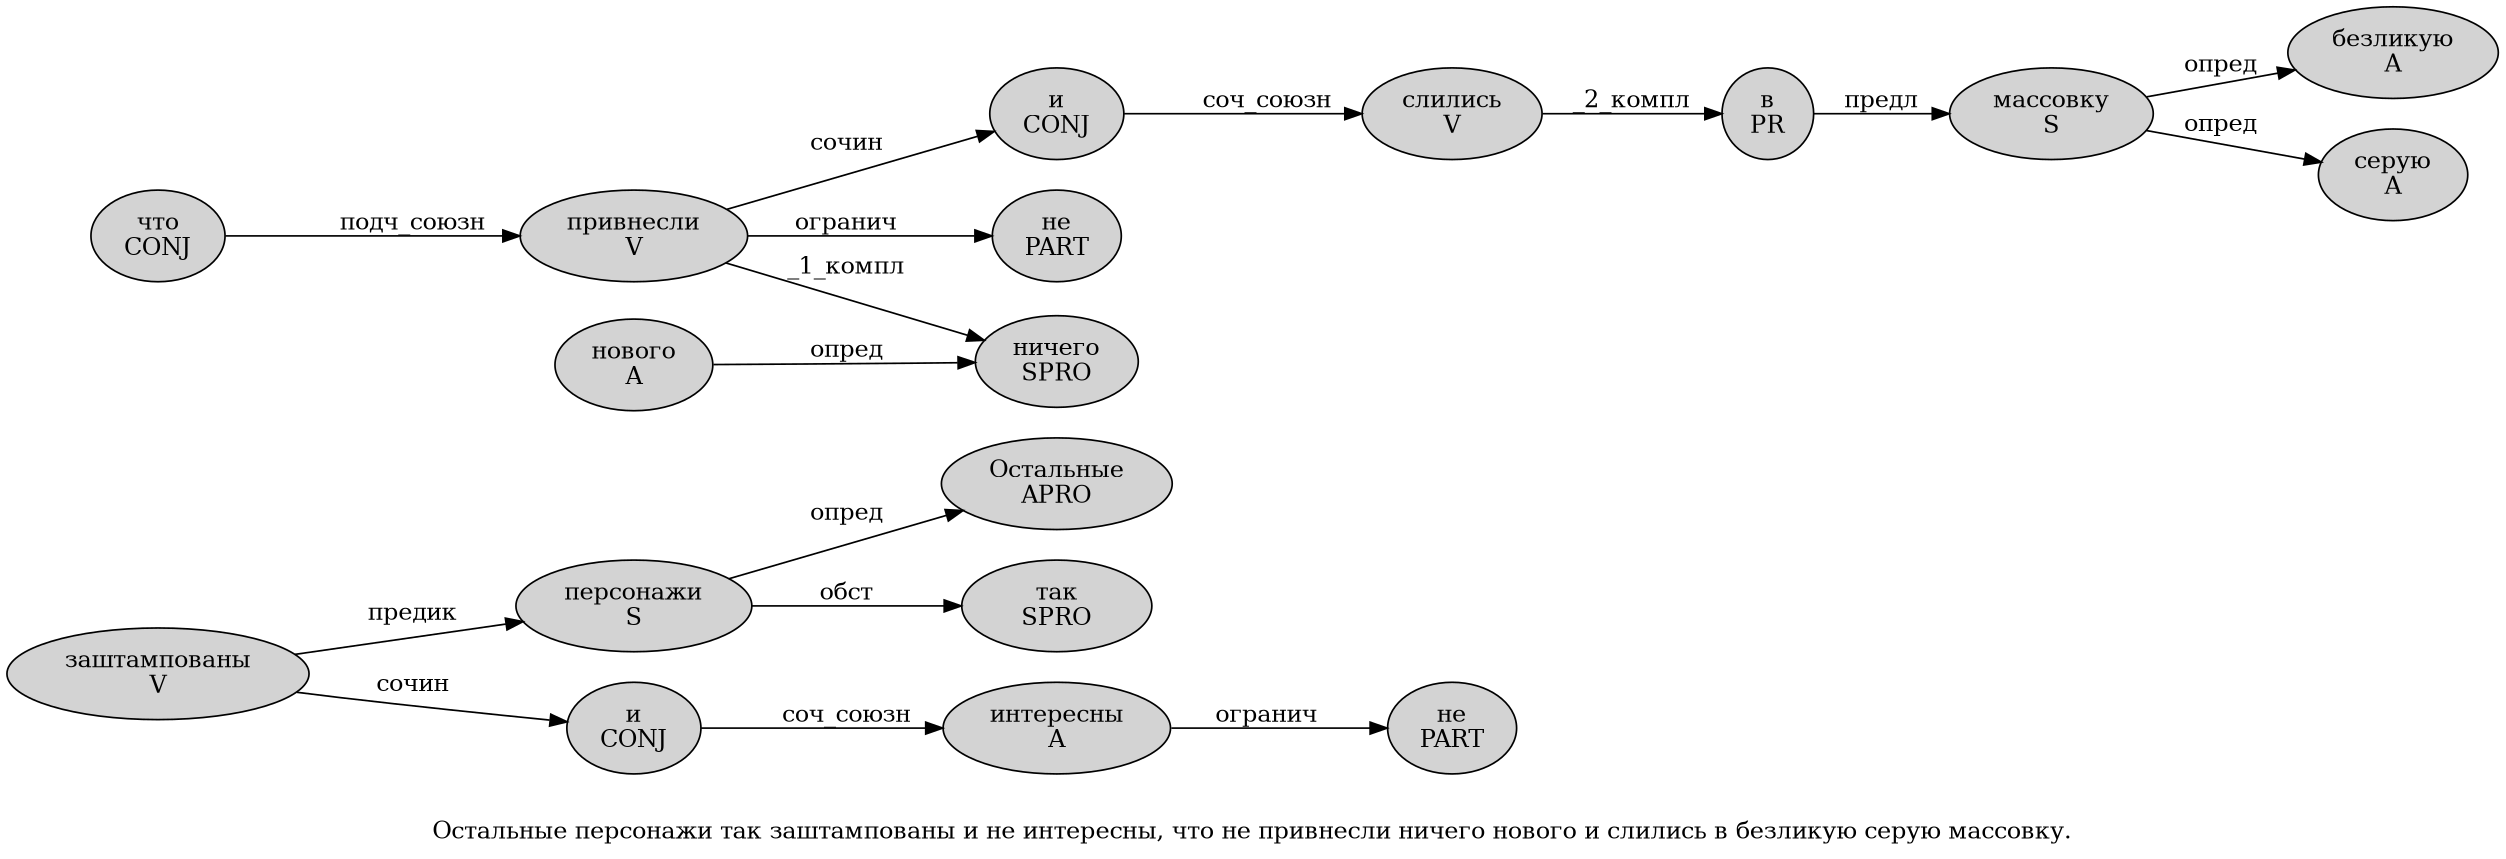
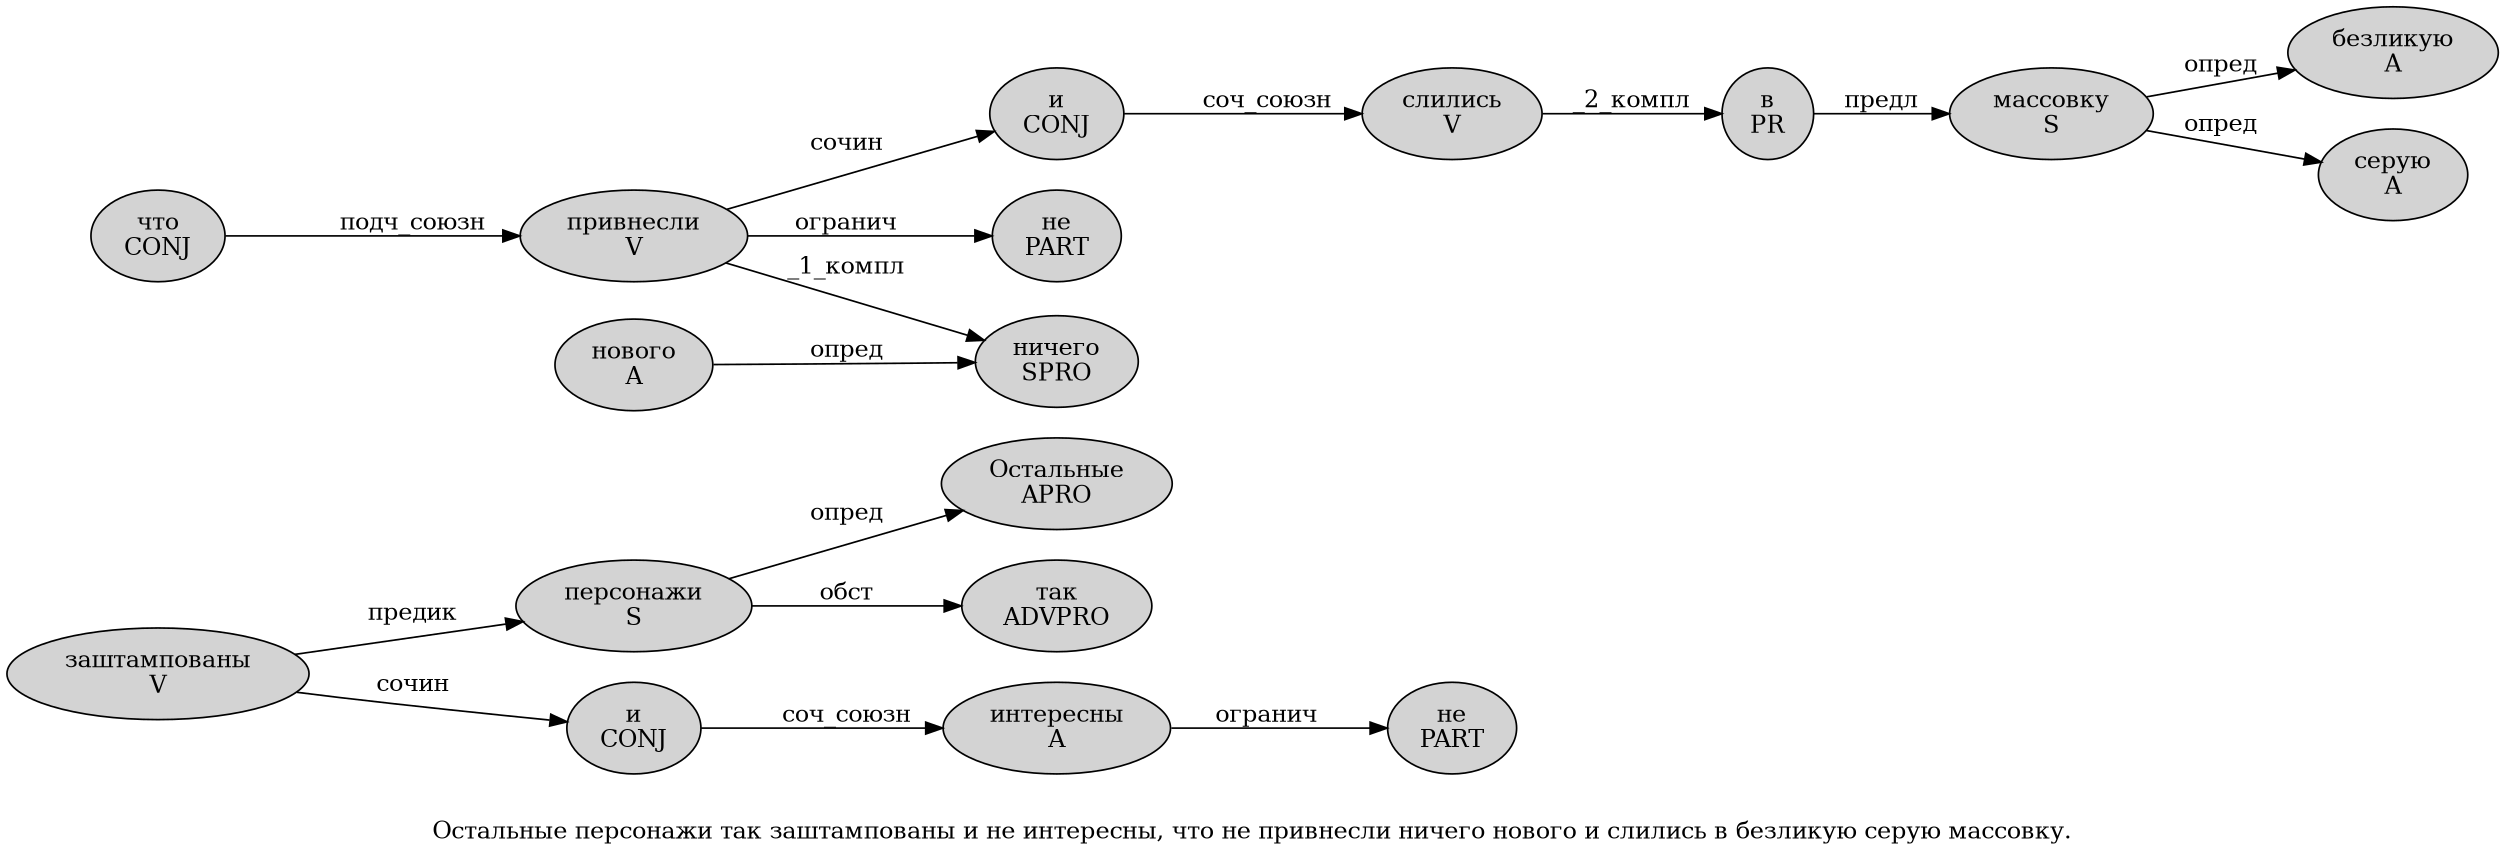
node "так SPRO": label "так SPRO" -> "так ADVPRO"
